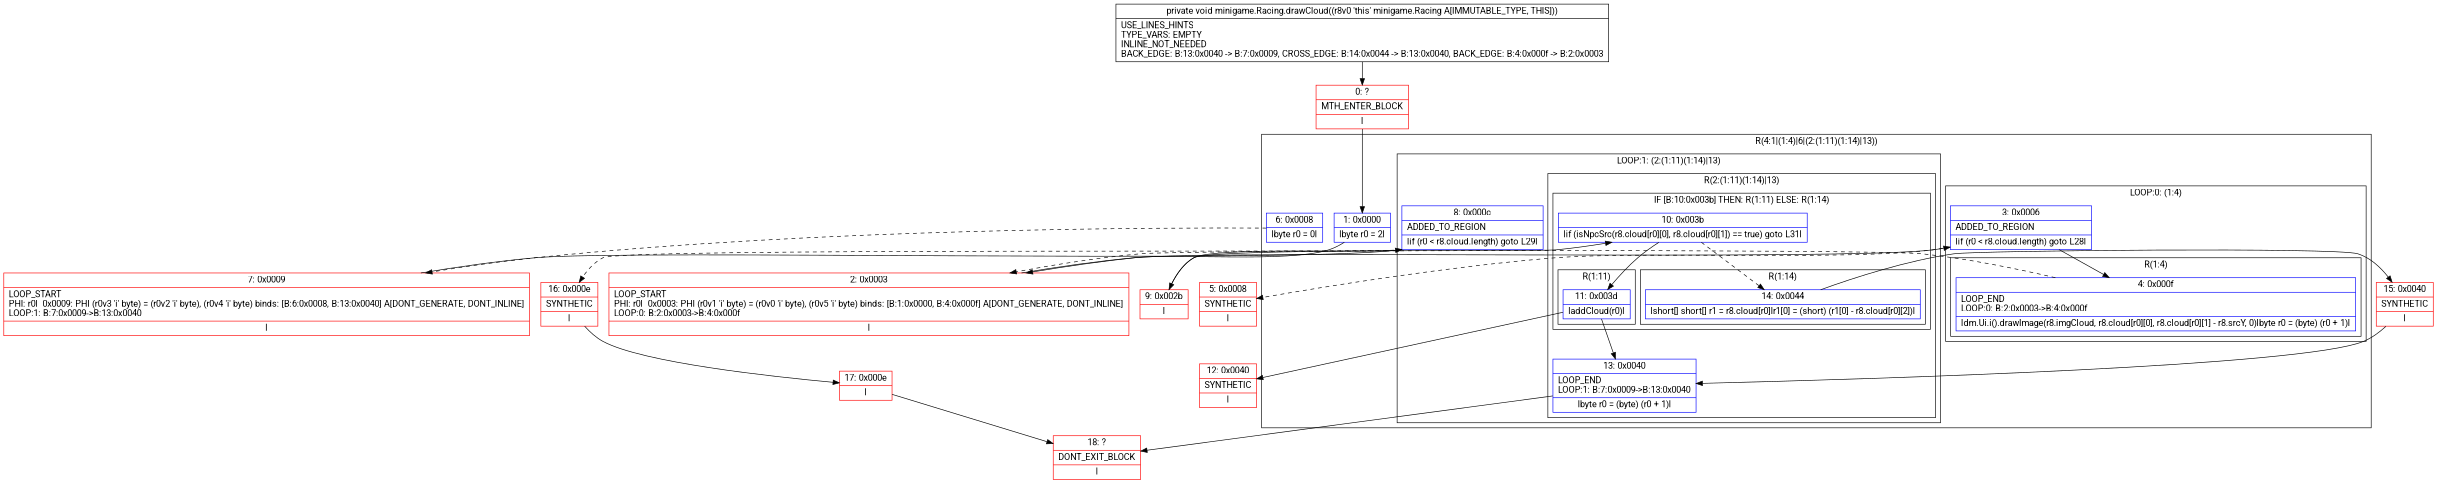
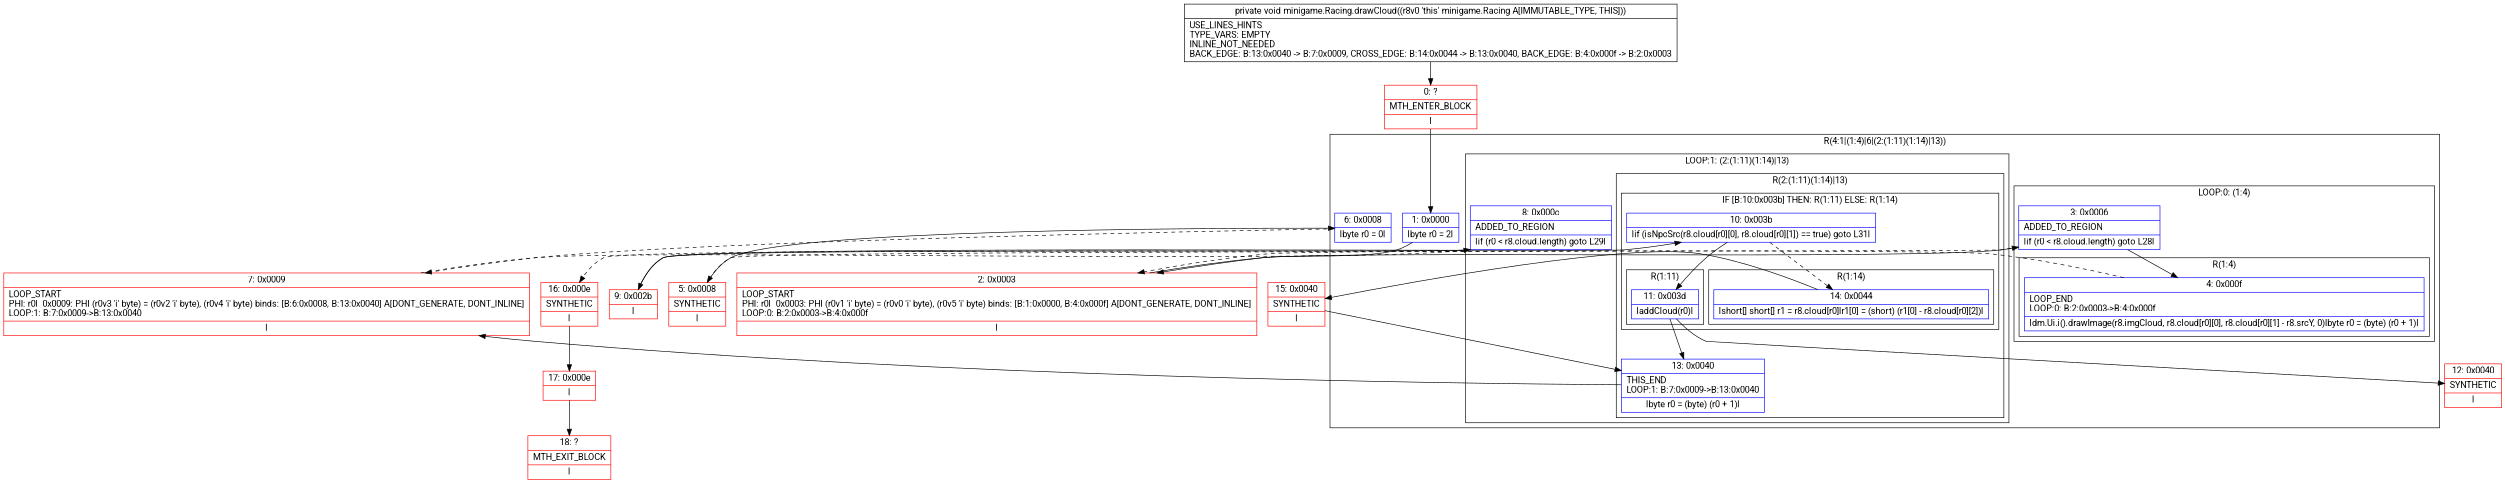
edge "5: 0x0008" -> "6: 0x0008": added
edge "7: 0x0009" -> "8: 0x000c": style solid -> dashed
node "13: 0x0040": text "LOOP_END" -> "THIS_END"
edge "13: 0x0040" -> "18: ?": now "13: 0x0040" -> "7: 0x0009"
node "18: ?": text "DONT_EXIT_BLOCK" -> "MTH_EXIT_BLOCK"
